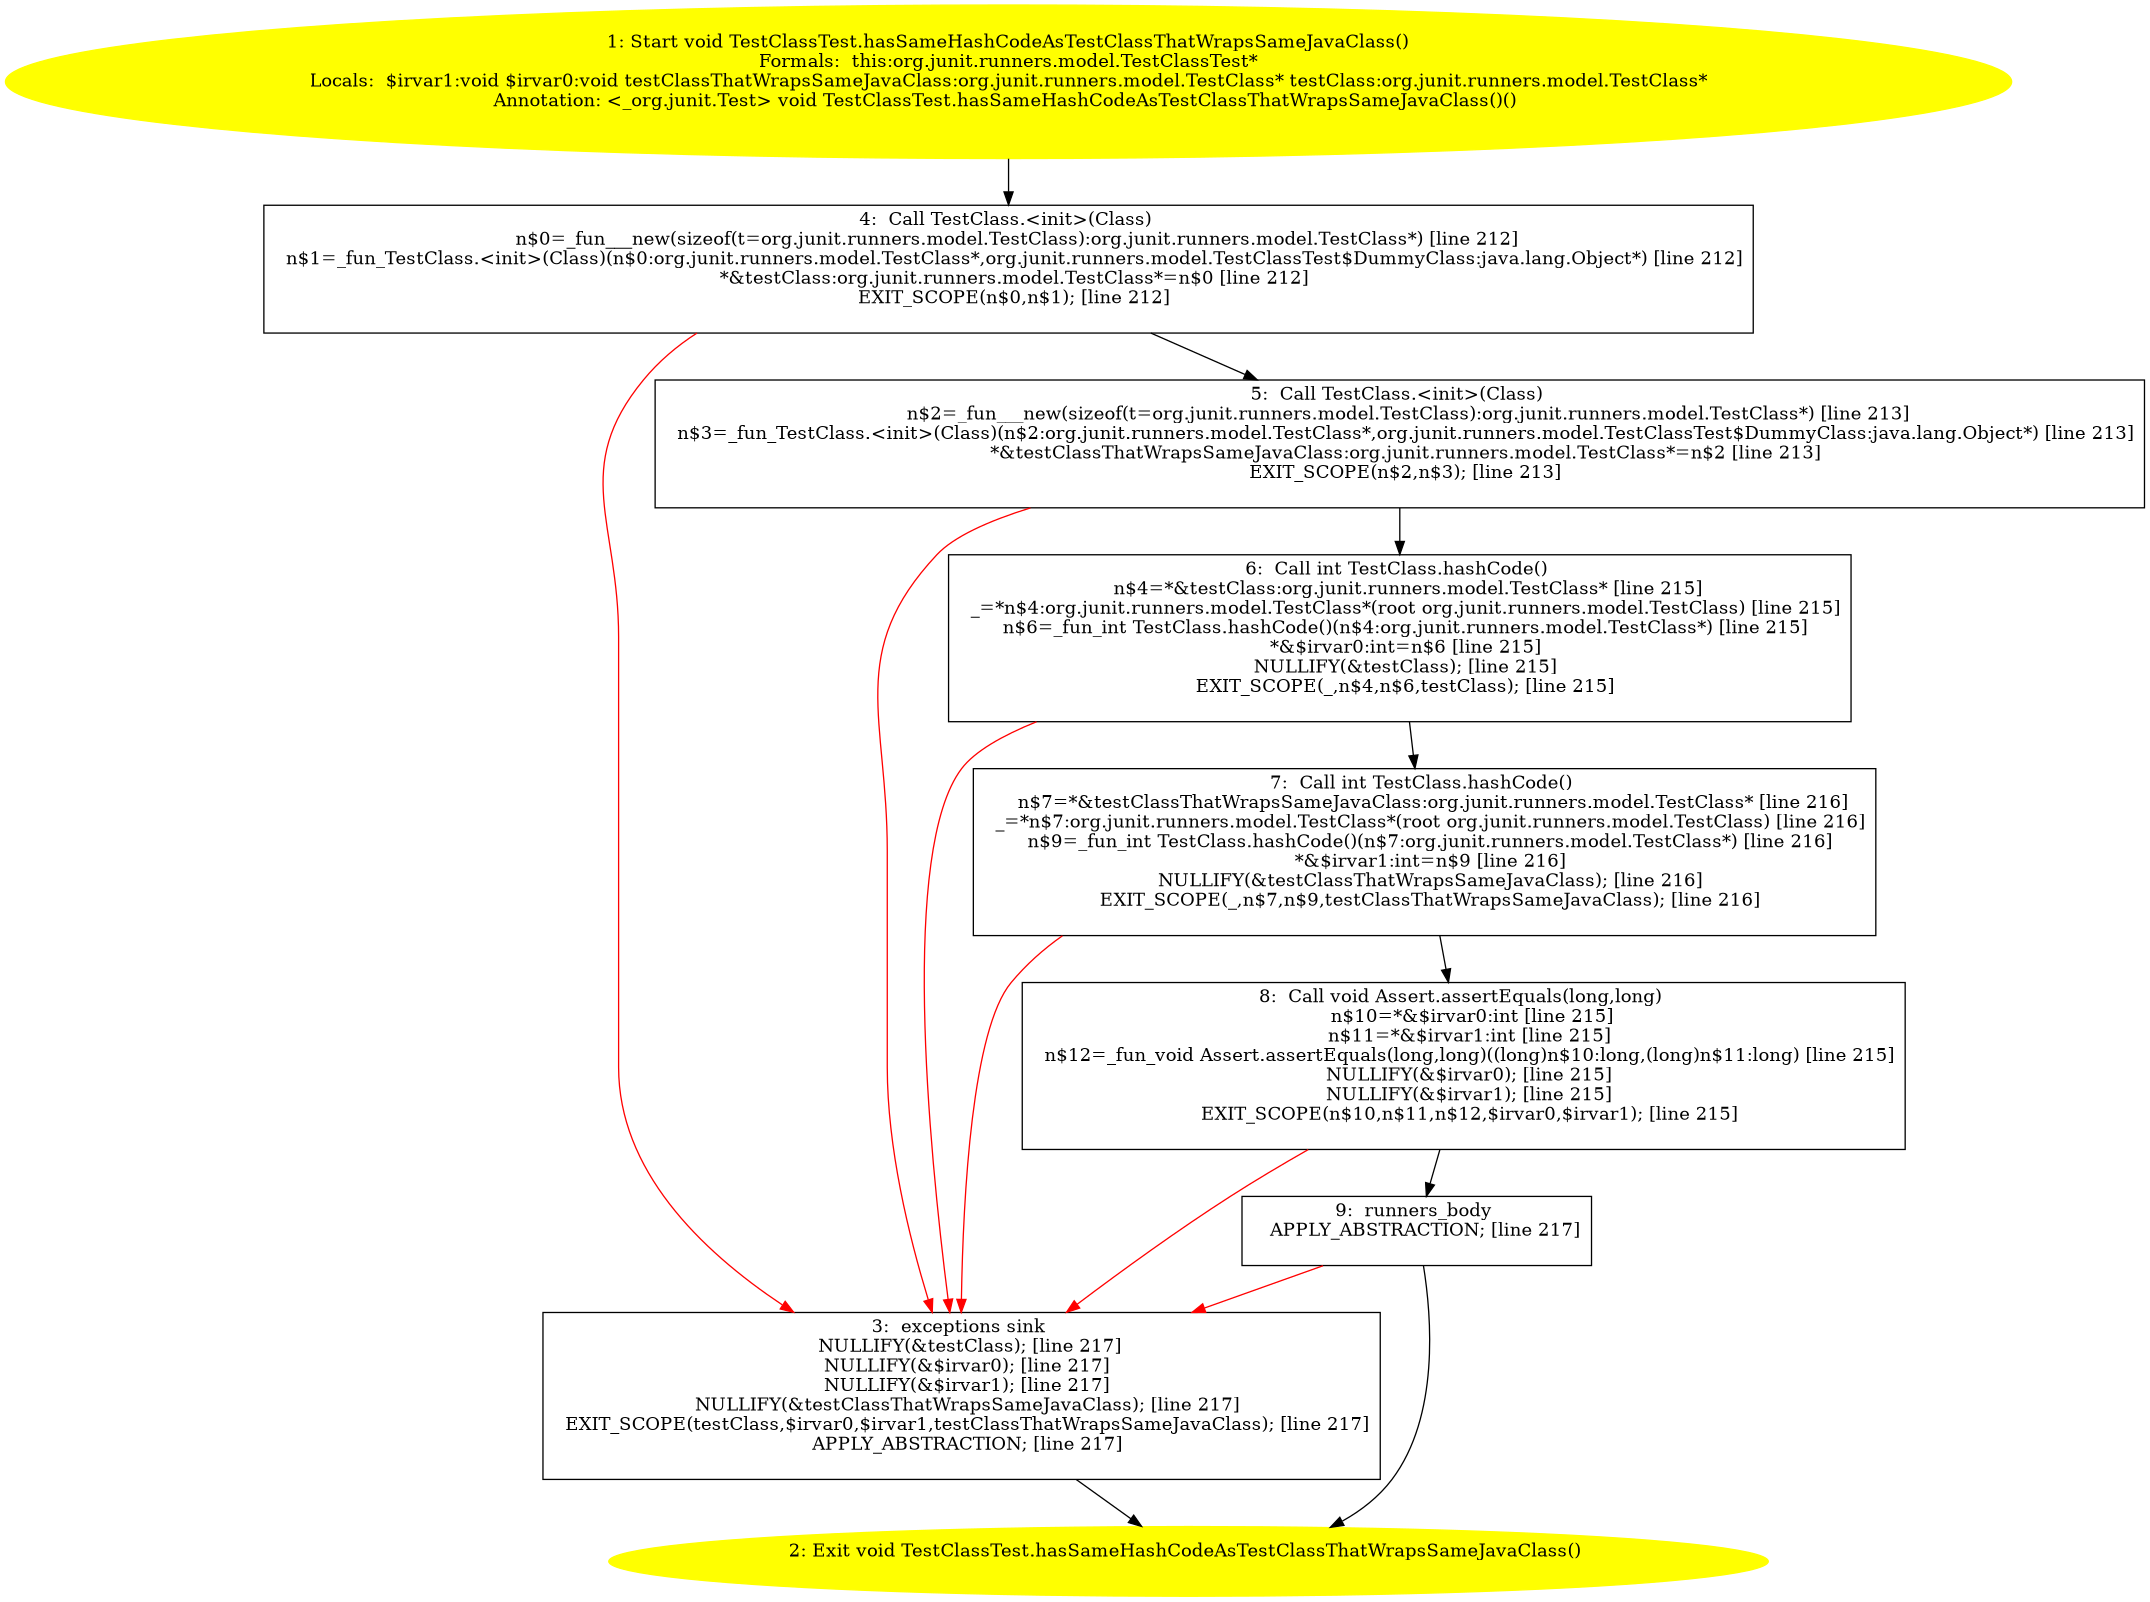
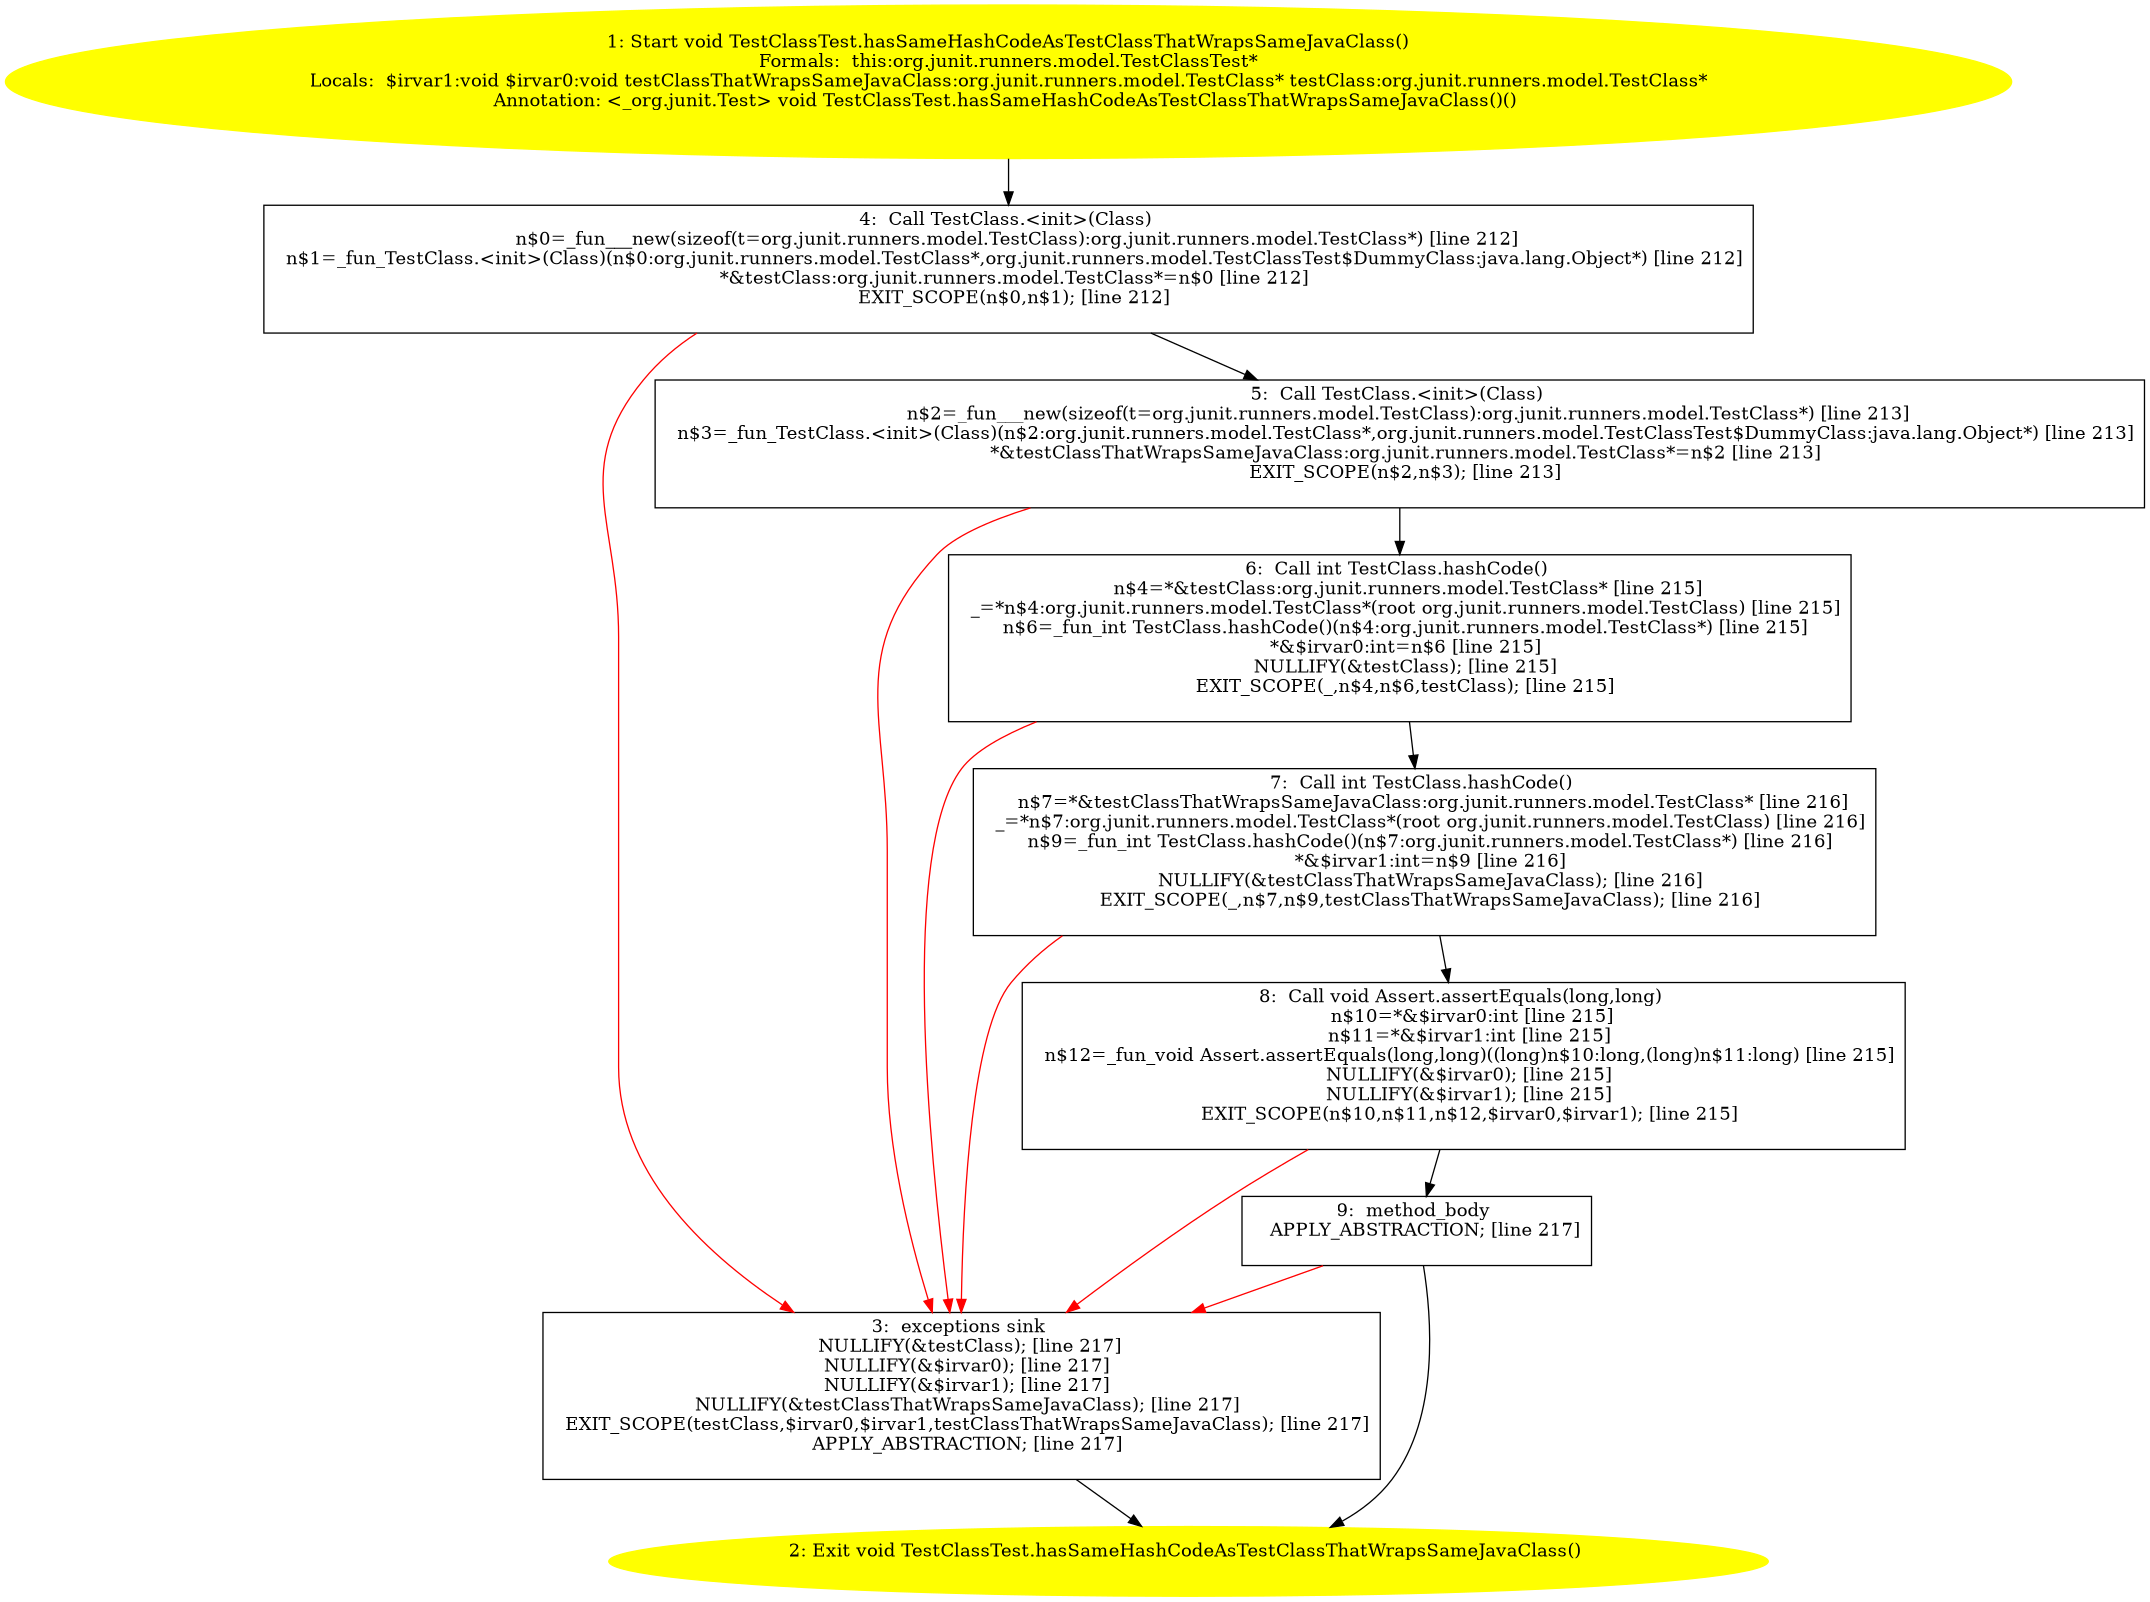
node "9:  runners_body APPLY_ABSTRACTION; [line 217]": label "9:  runners_body APPLY_ABSTRACTION; [line 217]" -> "9:  method_body APPLY_ABSTRACTION; [line 217]"
